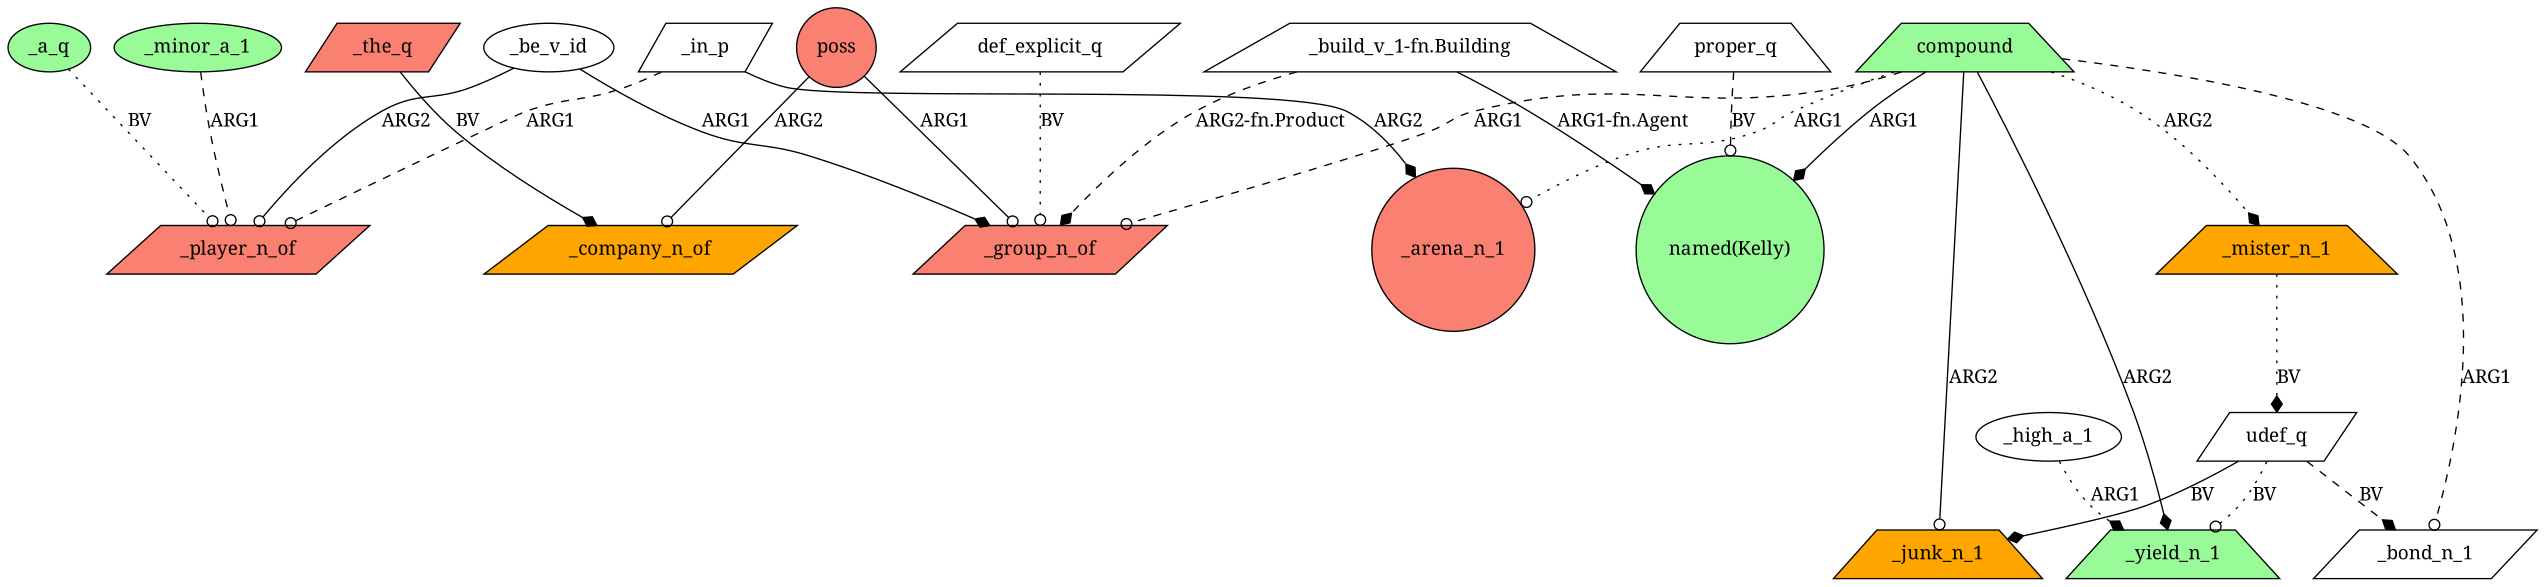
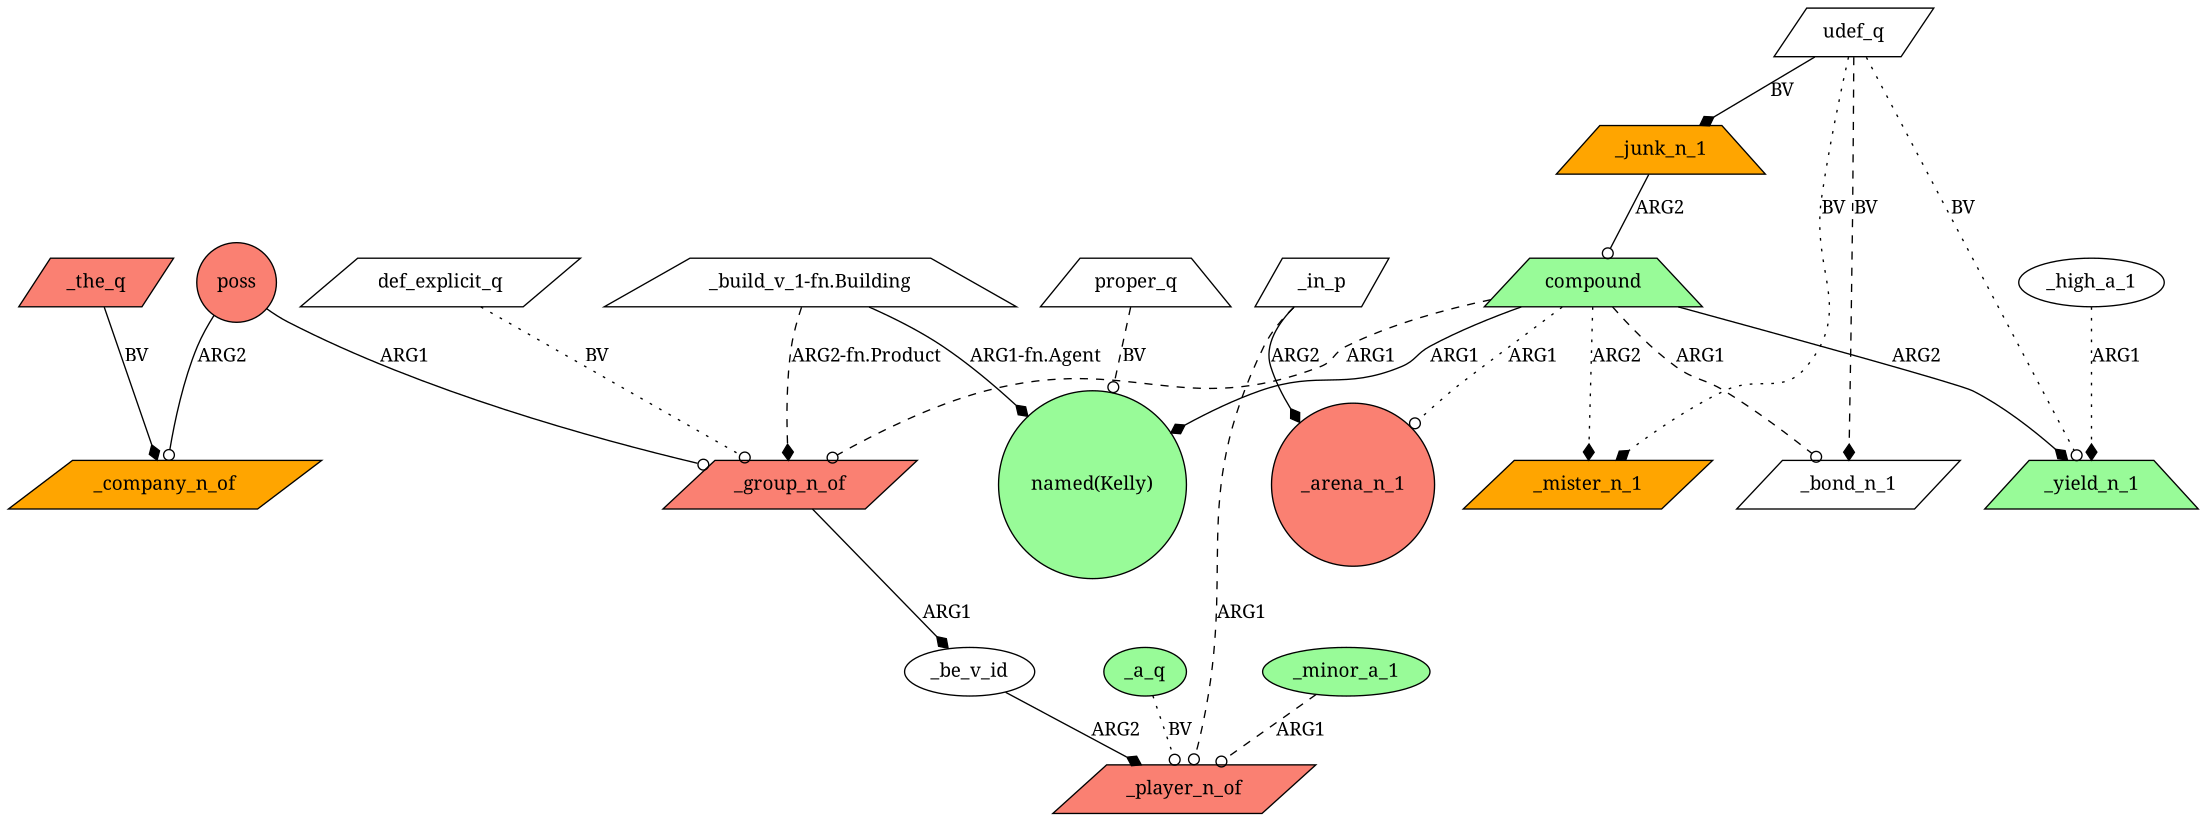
edge "_be_v_id" -> "_player_n_of": arrowhead odot -> diamond
edge "_be_v_id" -> "_group_n_of": reversed
node "_mister_n_1": shape trapezium -> parallelogram
edge "compound" -> "_junk_n_1": reversed
edge "_mister_n_1" -> "udef_q": reversed
